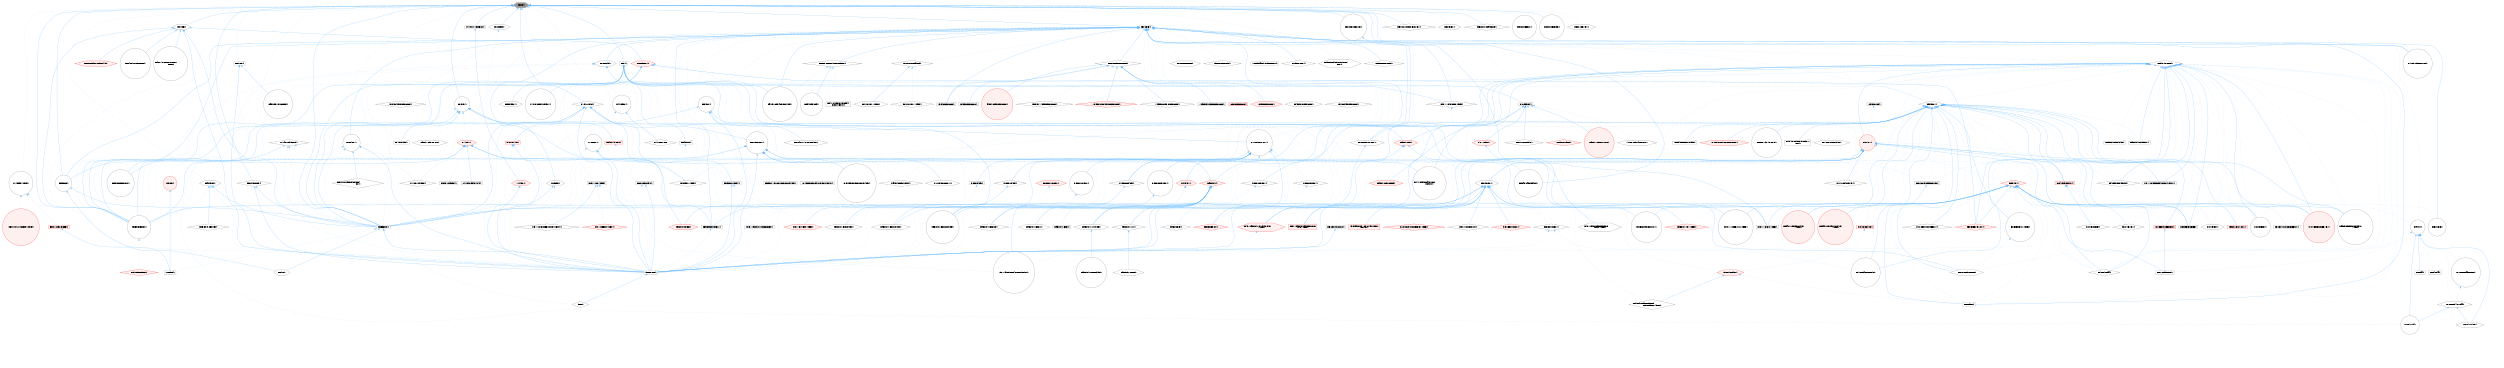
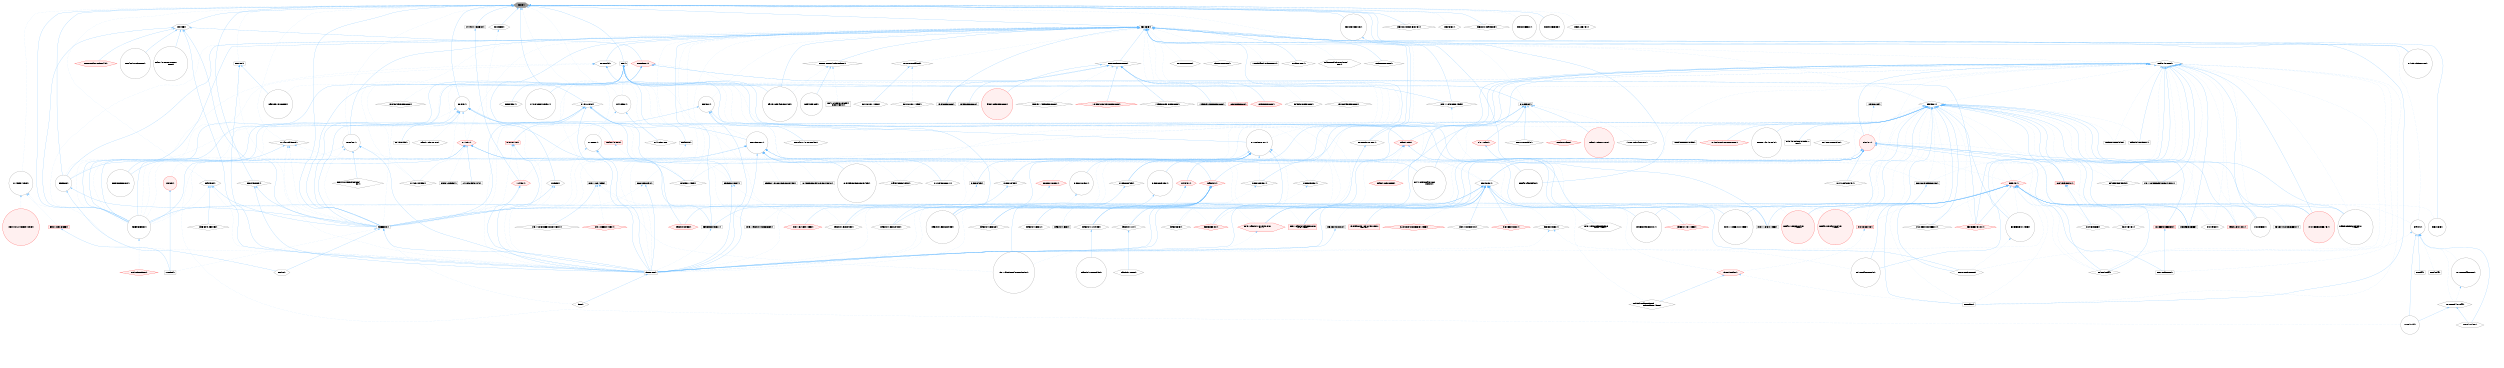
node "SRigVMGraphPinNameListValue Widget.h": label "SRigVMGraphPinNameListValue Widget.h" -> "SRigVMGraphPinNameListValue Box.h"
